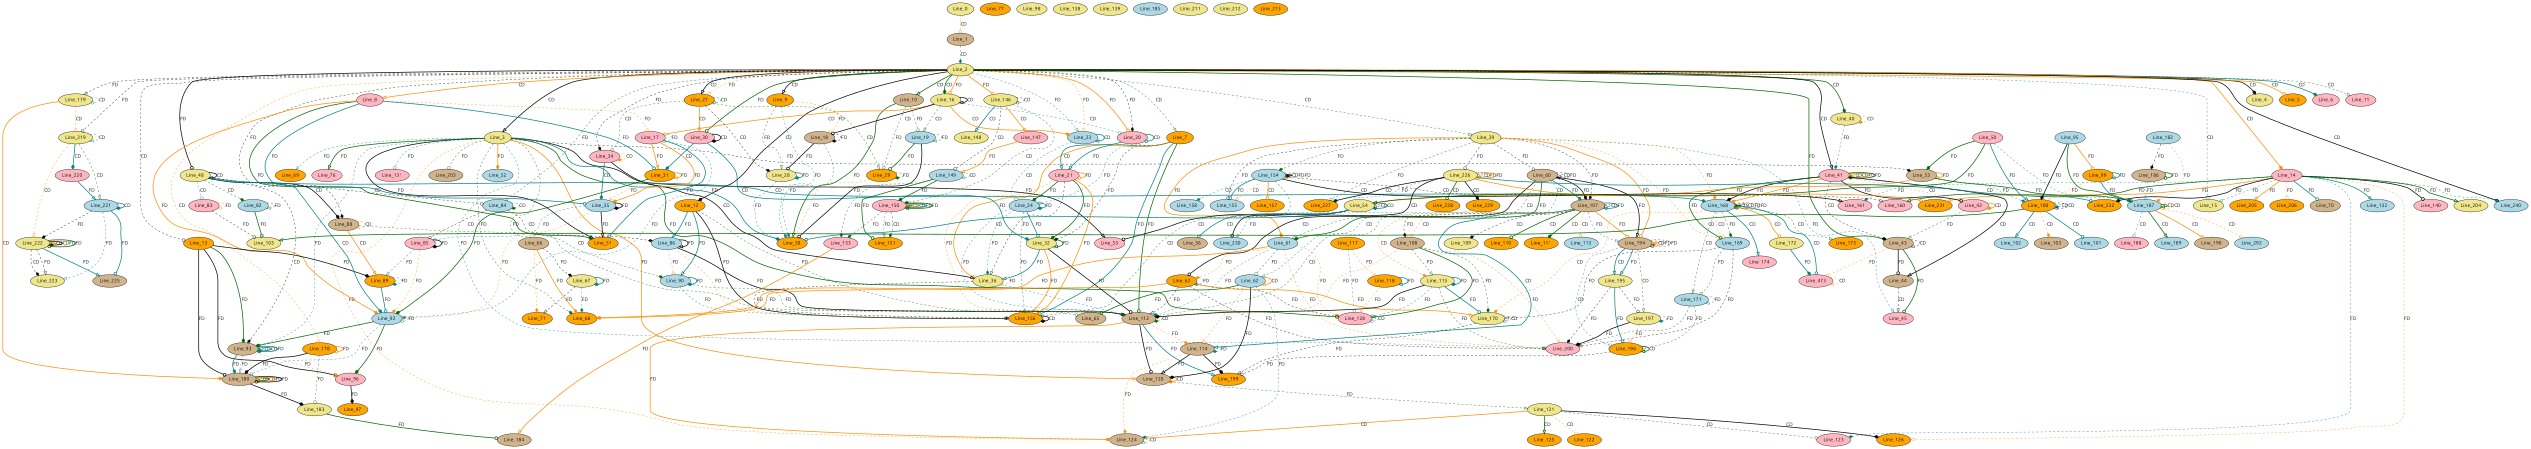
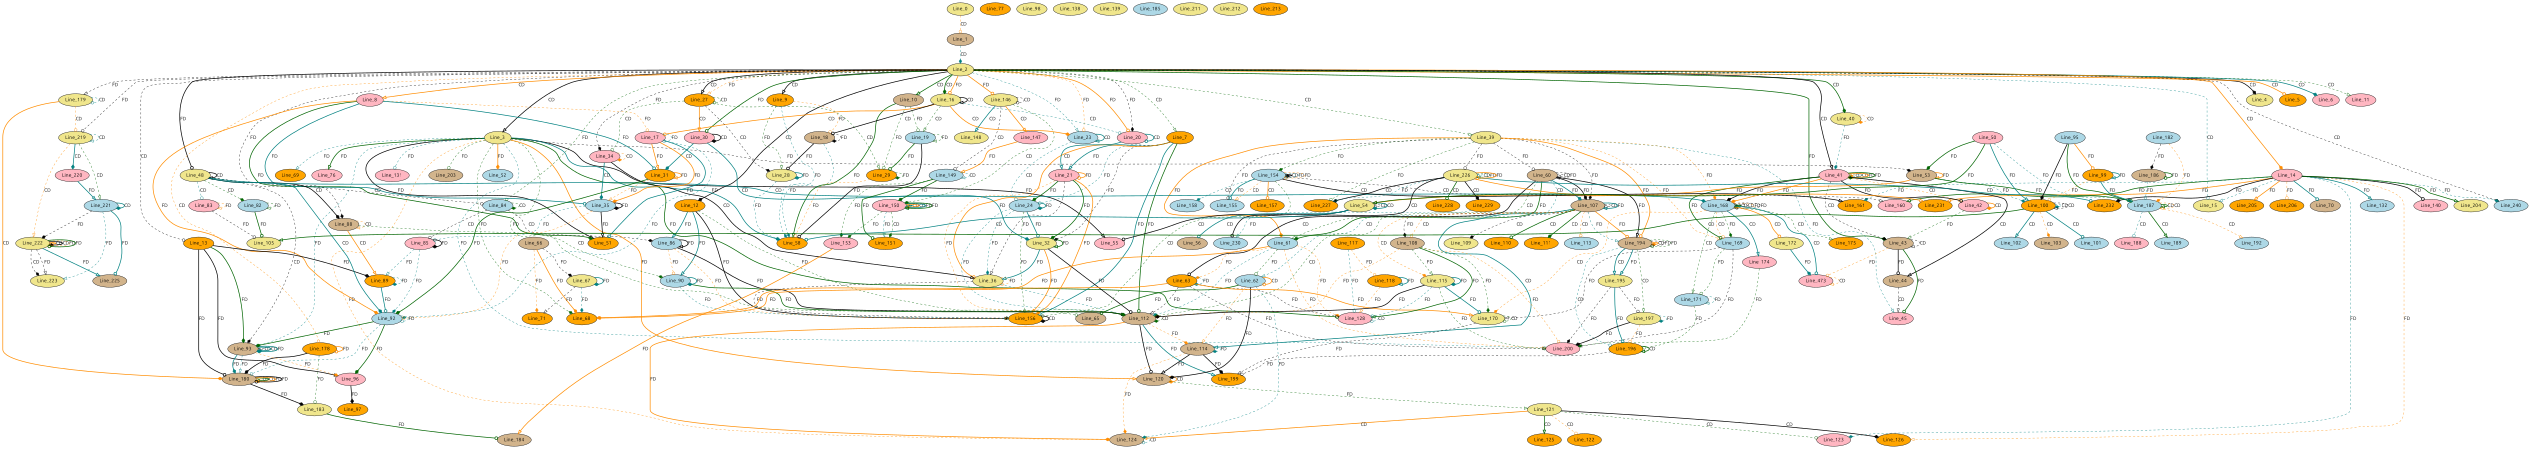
edge "Line_2" -> "Line_240": style bold -> dashed
node "Line_161": fillcolor lightpink -> orange
node "Line_190": removed
node "Line_292": label "Line_292" -> "Line_192"
edge "Line_85" -> "Line_92": color darkorange -> teal
edge "Line_90" -> "Line_112": style dashed -> bold
edge "Line_171" -> "Line_200": now "Line_174" -> "Line_200"
